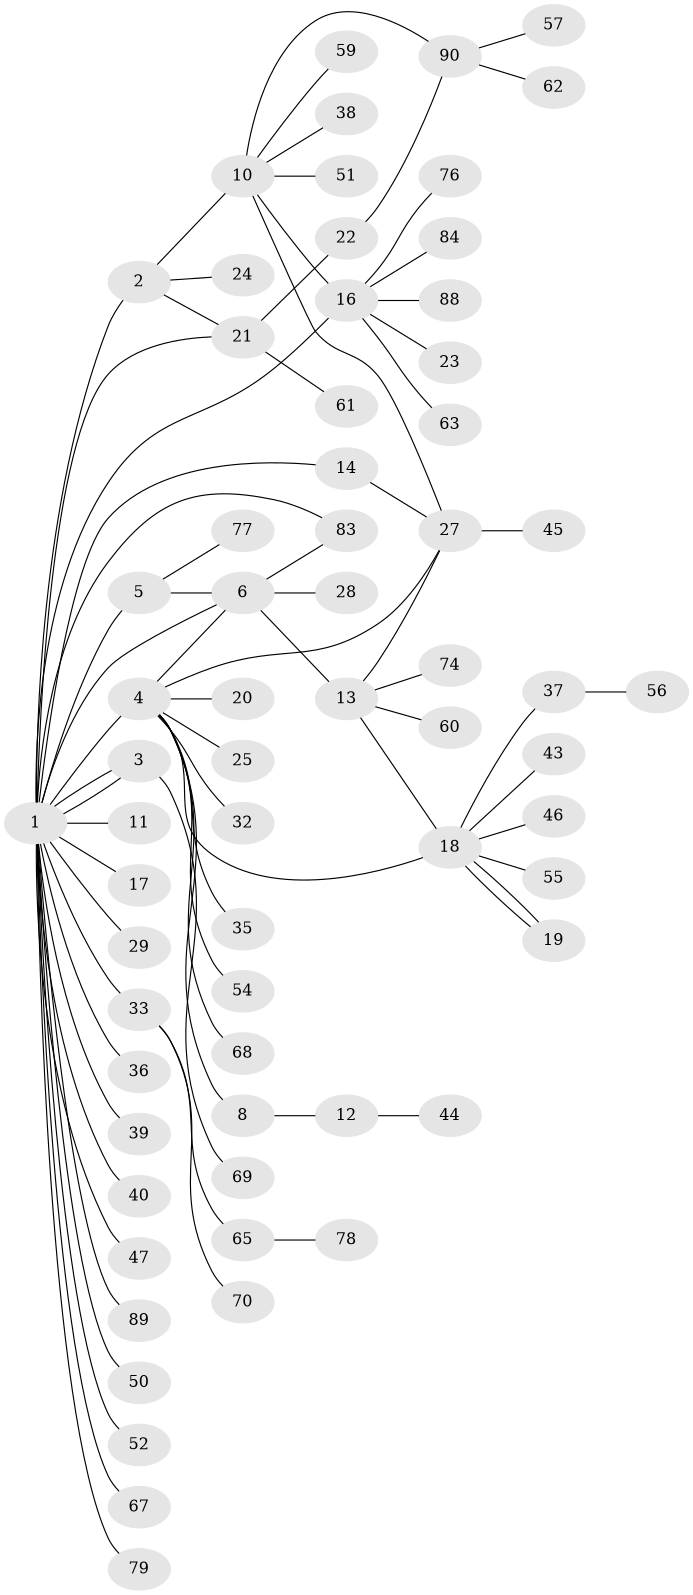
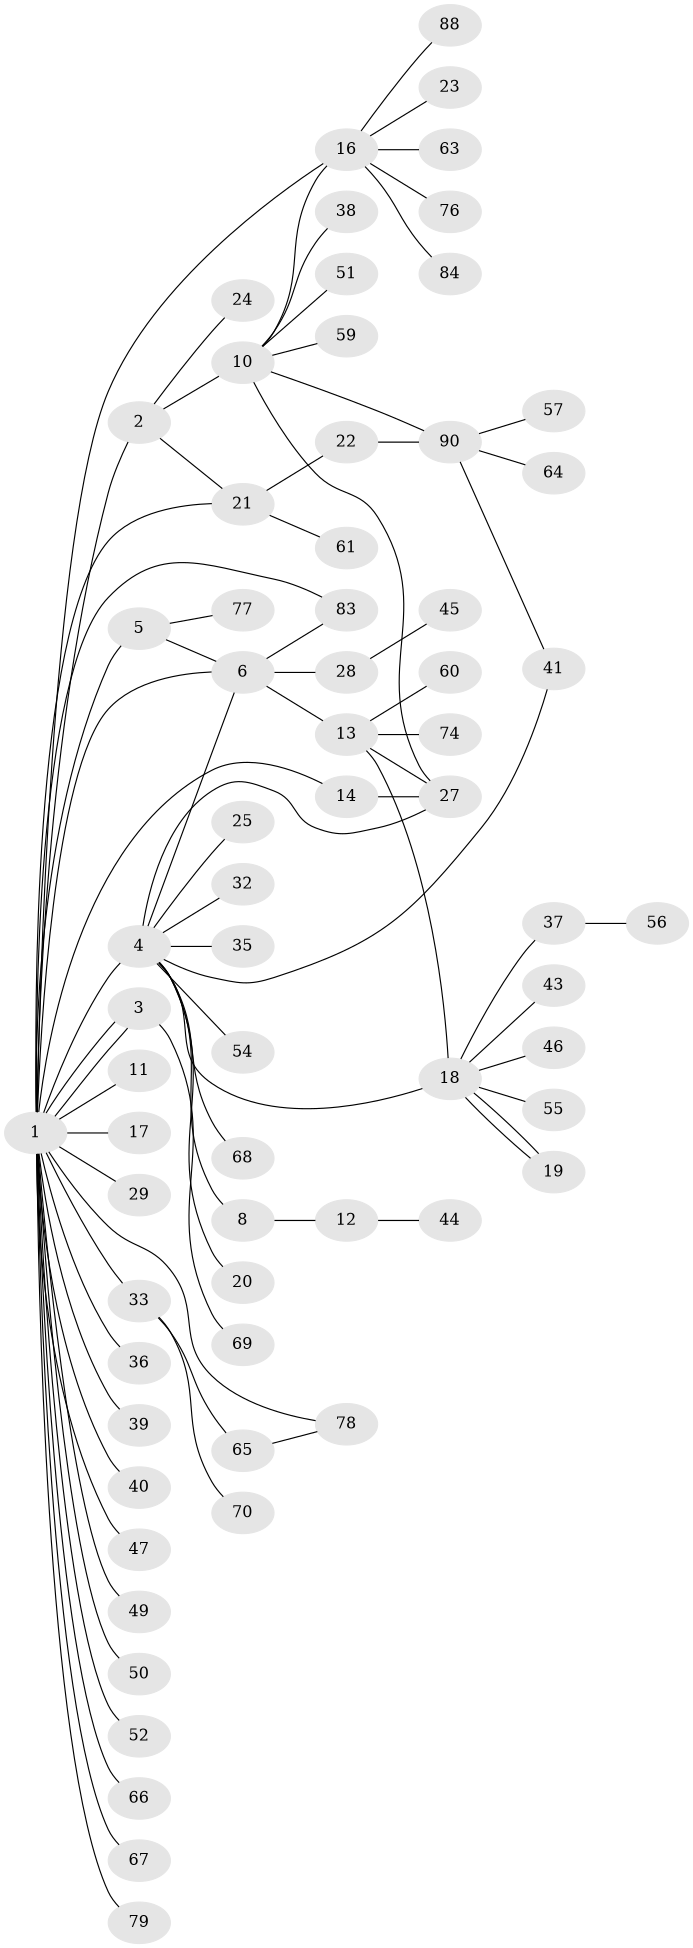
node "62": label "62" -> "64"
edge "27" -- "45": now "28" -- "45"
node "41": added
edge "1" -- "78": added
node "89": label "89" -> "49"
node "66": added
